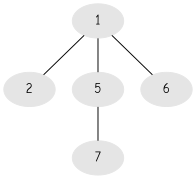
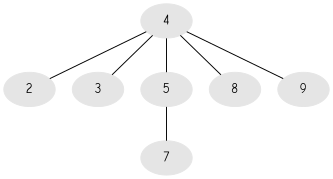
node "1": label "1" -> "4"
node "3": added
node "6": label "6" -> "9"
node "8": added
